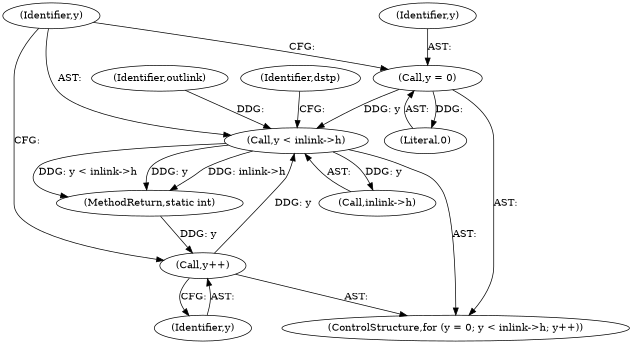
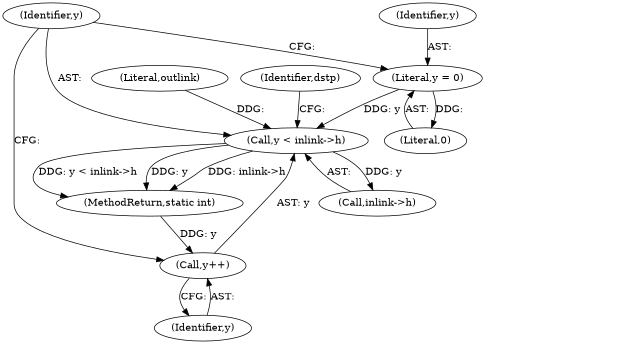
node "(Identifier,outlink)": label "(Identifier,outlink)" -> "(Literal,outlink)"
node "(Call,y = 0)": label "(Call,y = 0)" -> "(Literal,y = 0)"
edge "(Call,y++)" -> "(Call,y < inlink->h)": label "DDG: y" -> "AST: y"
node "(ControlStructure,for (y = 0; y < inlink->h; y++))": removed
